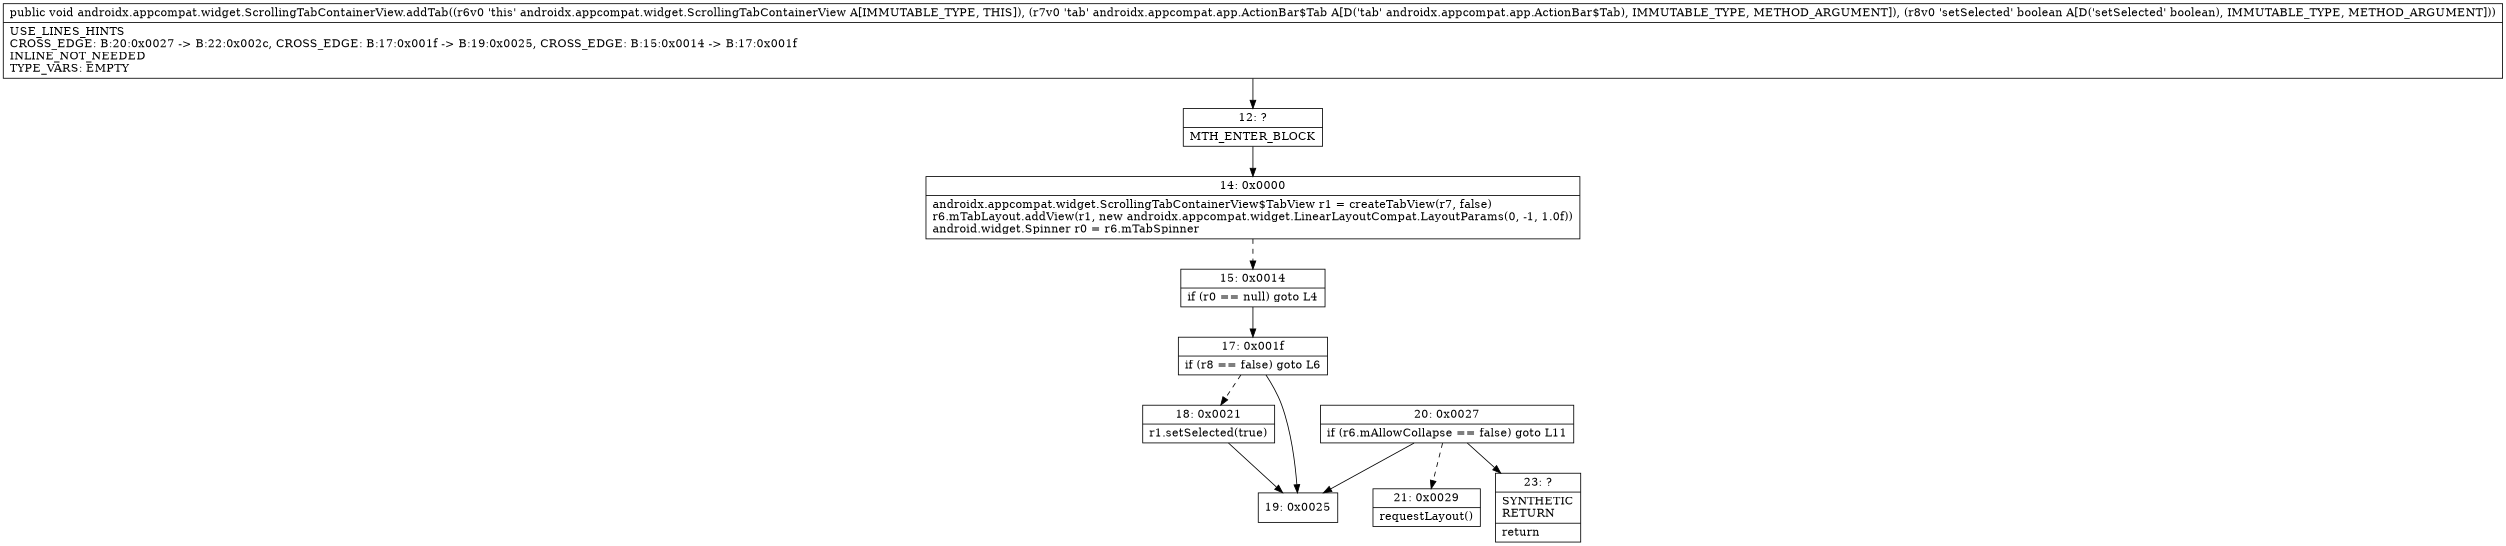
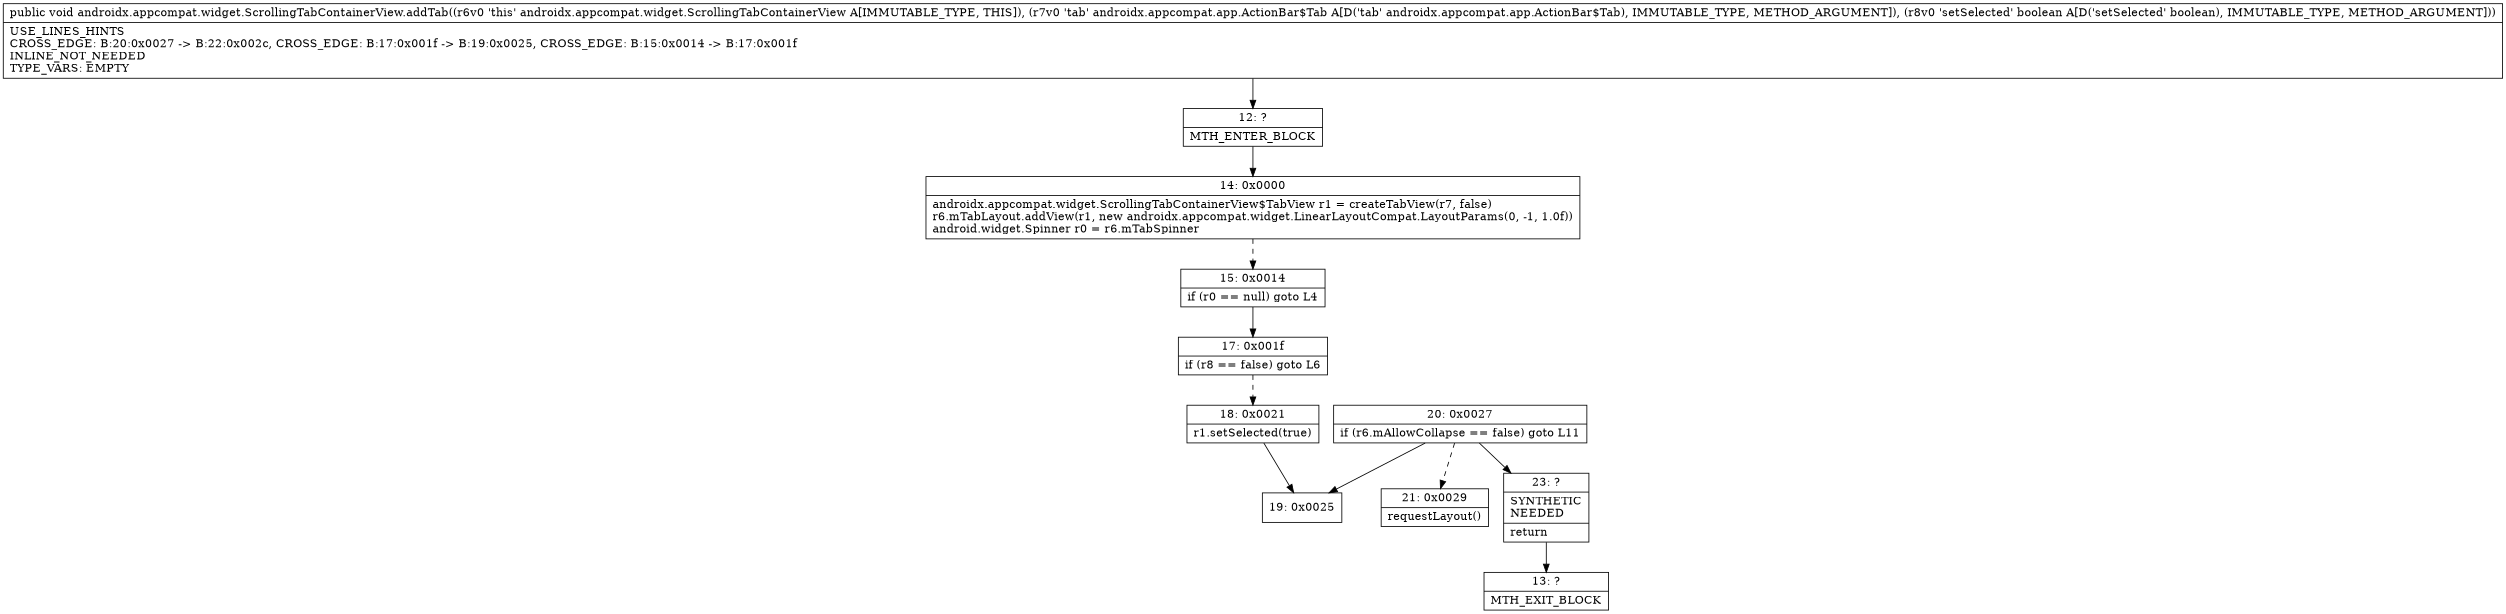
edge "17: 0x001f" -> "19: 0x0025": removed
node "23: ?": text "RETURN" -> "NEEDED"
node "13: ?": added
